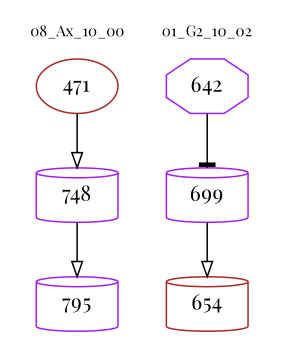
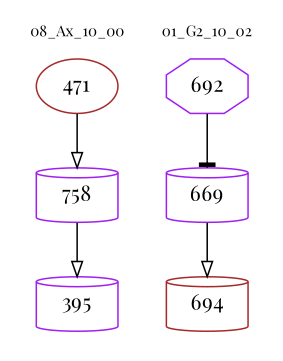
node "642": label "642" -> "692"
node "748": label "748" -> "758"
node "699": label "699" -> "669"
node "795": label "795" -> "395"
node "654": label "654" -> "694"
